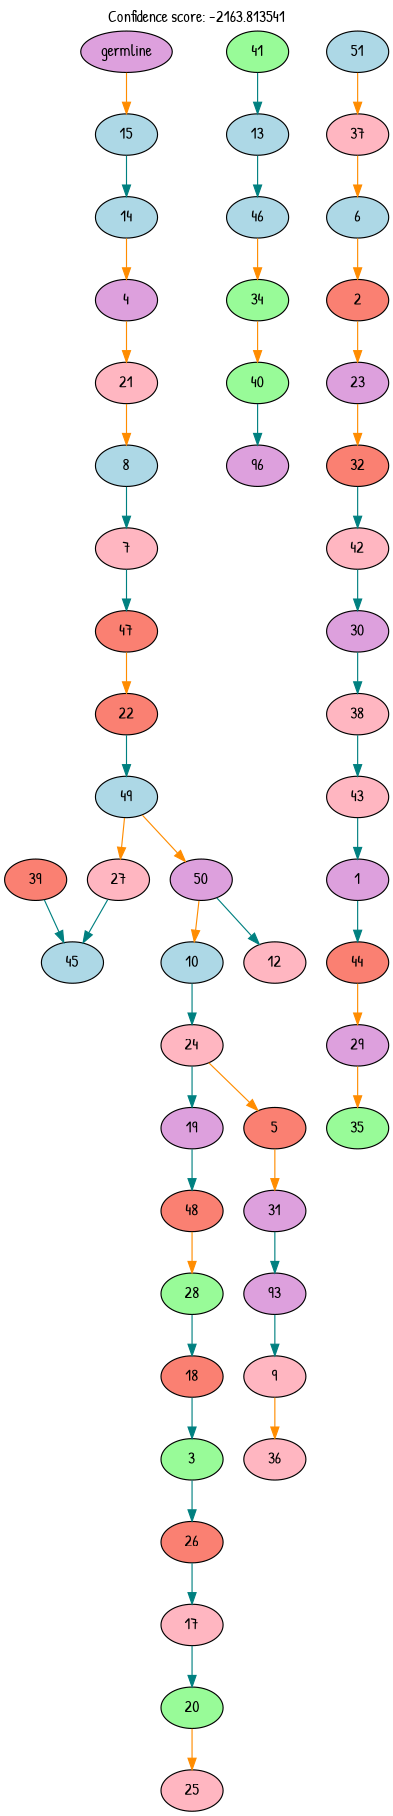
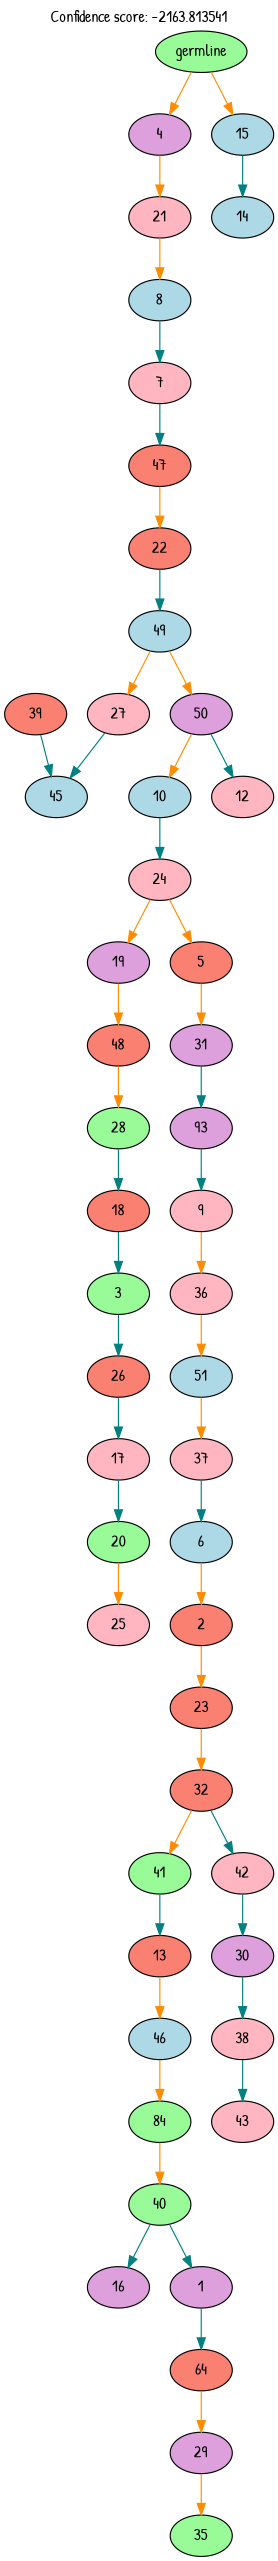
node "germline": fillcolor plum -> palegreen
node "13": fillcolor lightblue -> salmon
edge "13" -> "46": color teal -> darkorange
edge "37" -> "6": color darkorange -> teal
edge "14" -> "4": now "germline" -> "4"
node "34": label "34" -> "84"
node "23": fillcolor plum -> salmon
node "96": label "96" -> "16"
edge "43" -> "1": now "40" -> "1"
node "44": label "44" -> "64"
edge "24" -> "19": color teal -> darkorange
edge "19" -> "48": color teal -> darkorange
edge "36" -> "51": added
edge "32" -> "41": added
